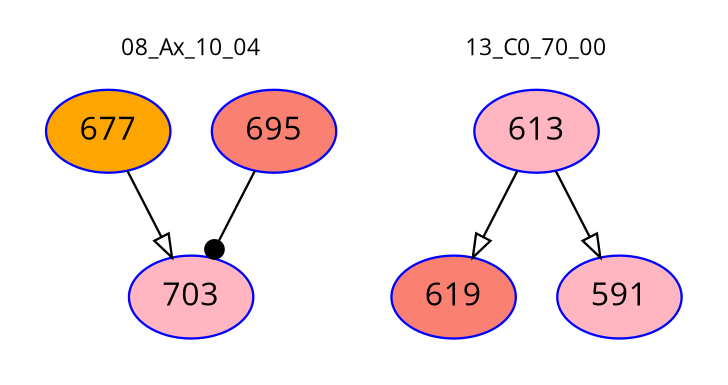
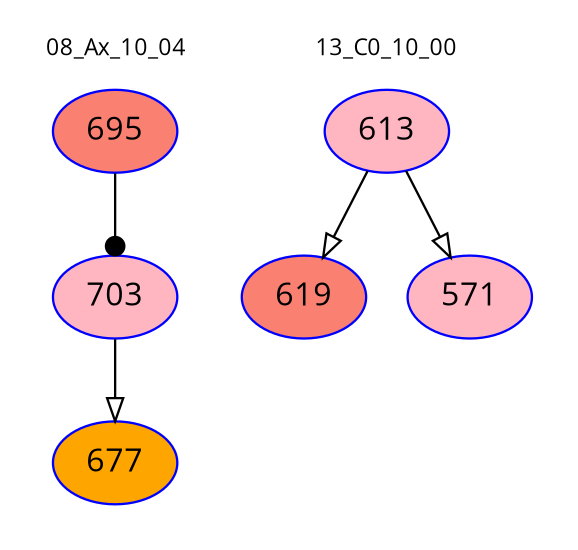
cluster "13_C0_70_00": label "13_C0_70_00" -> "13_C0_10_00"
edge "677" -> "703": reversed
node "591": label "591" -> "571"
